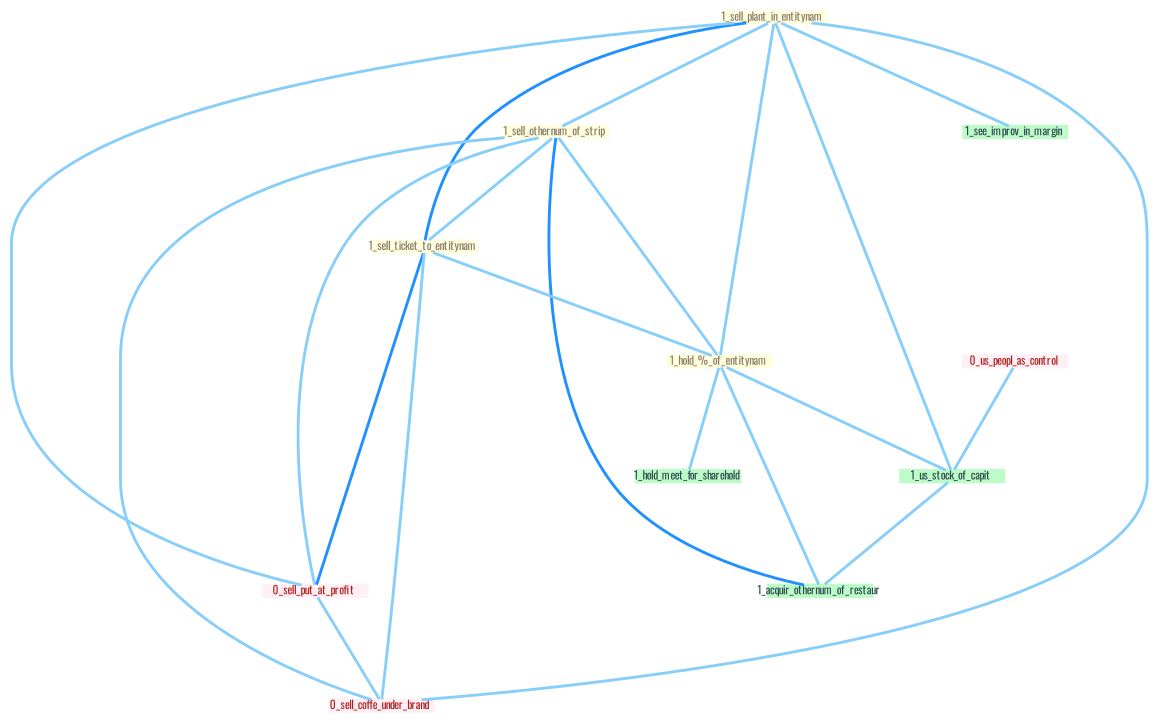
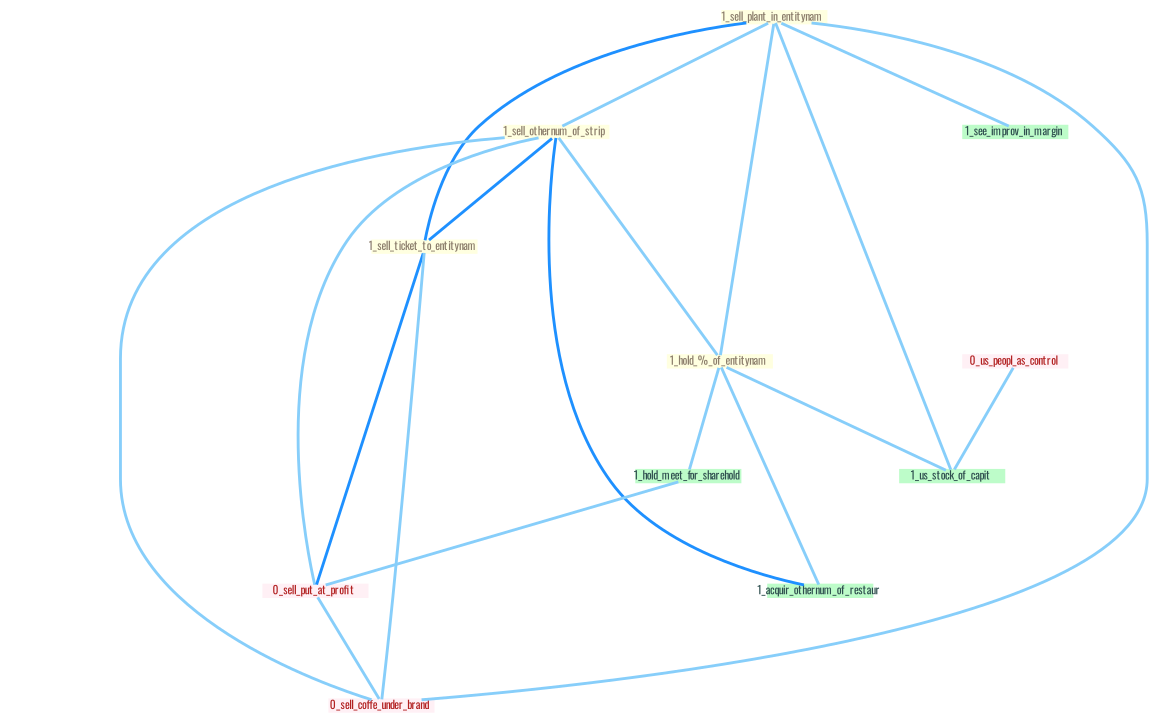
edge "1_sell_plant_in_entitynam" -- "0_sell_put_at_profit": now "1_hold_meet_for_sharehold" -- "0_sell_put_at_profit"
edge "1_sell_othernum_of_strip" -- "1_sell_ticket_to_entitynam": color #87cefa -> #1e90ff
edge "1_sell_ticket_to_entitynam" -- "1_hold_%_of_entitynam": removed
edge "1_us_stock_of_capit" -- "1_acquir_othernum_of_restaur": removed
